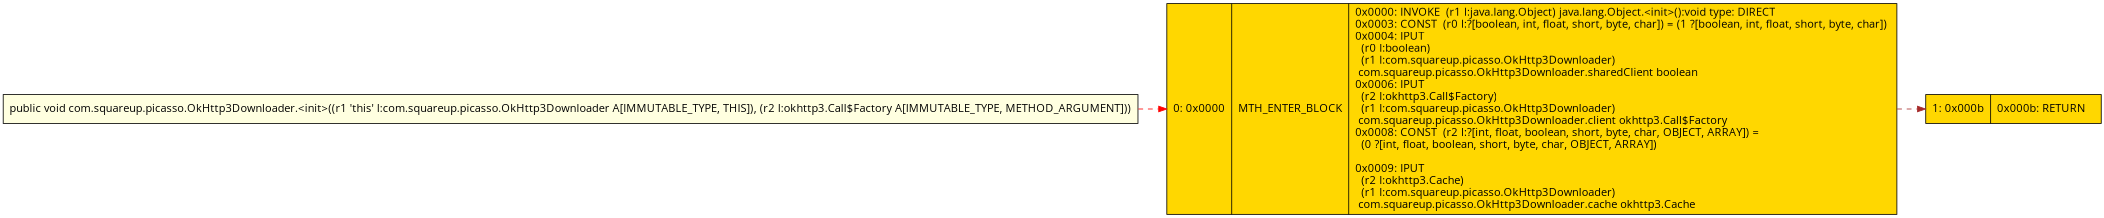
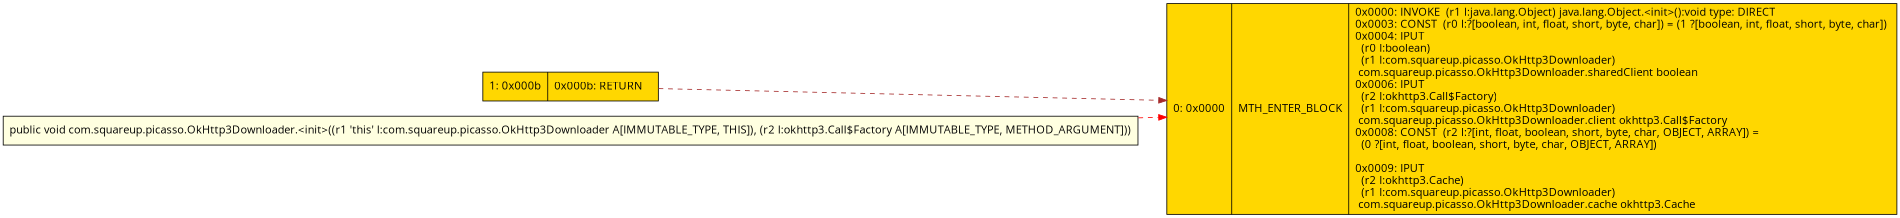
edge "0: 0x0000" -> "1: 0x000b": reversed
